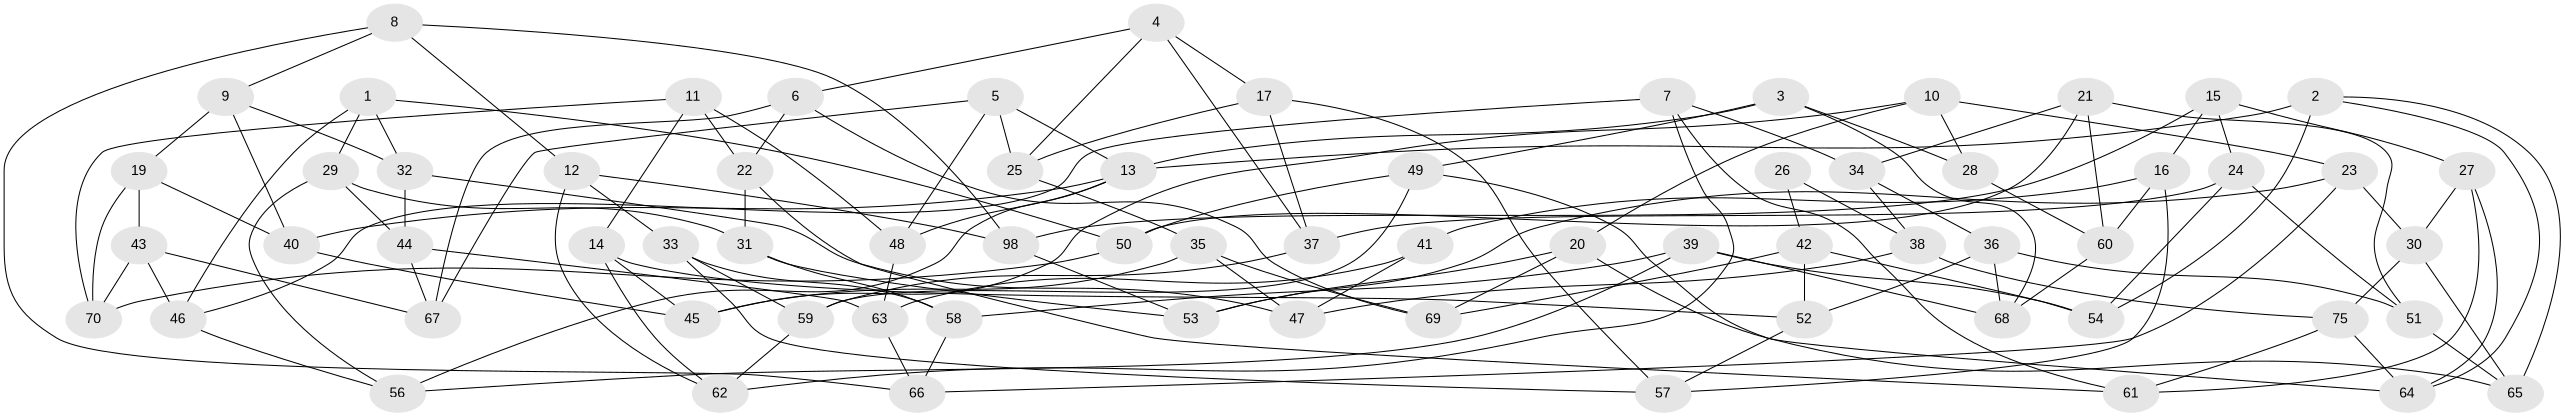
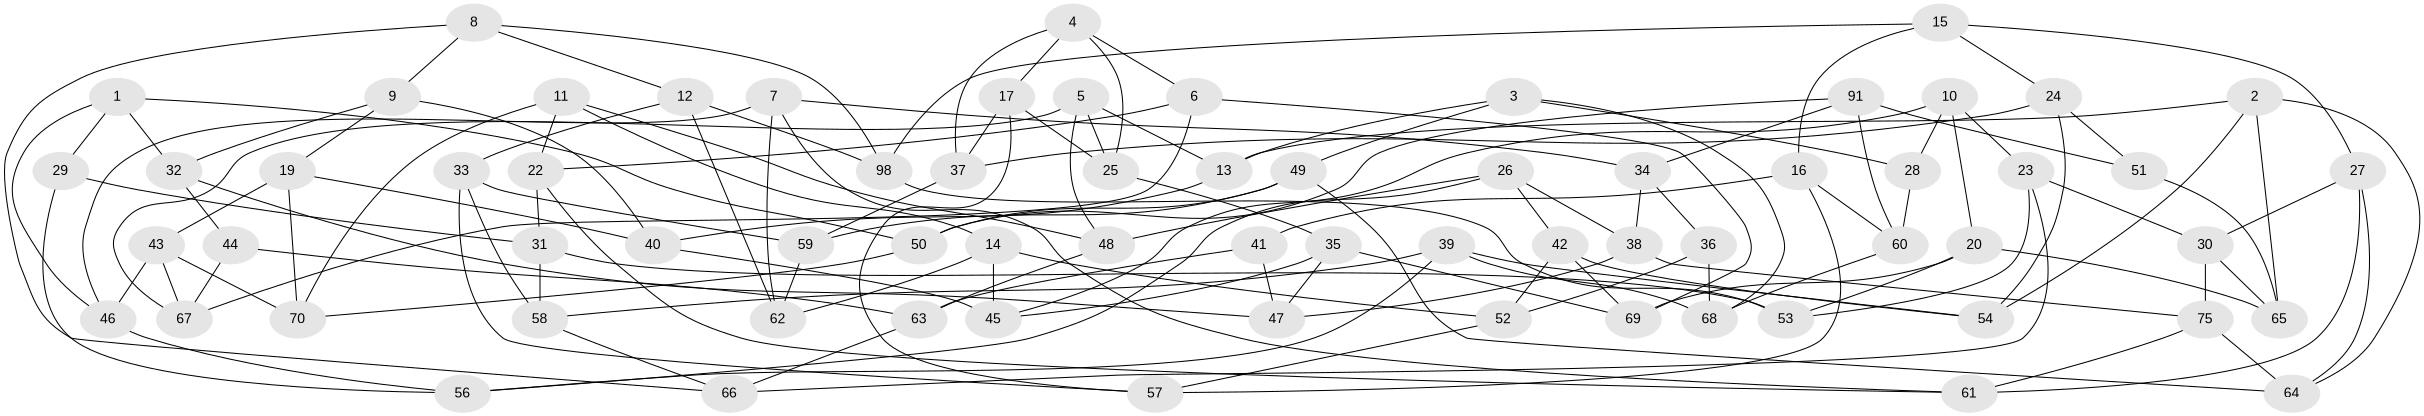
node "21": label "21" -> "91"
edge "29" -- "44": removed
edge "13" -- "48": now "26" -- "48"
edge "36" -- "51": removed
edge "13" -- "56": now "26" -- "56"
